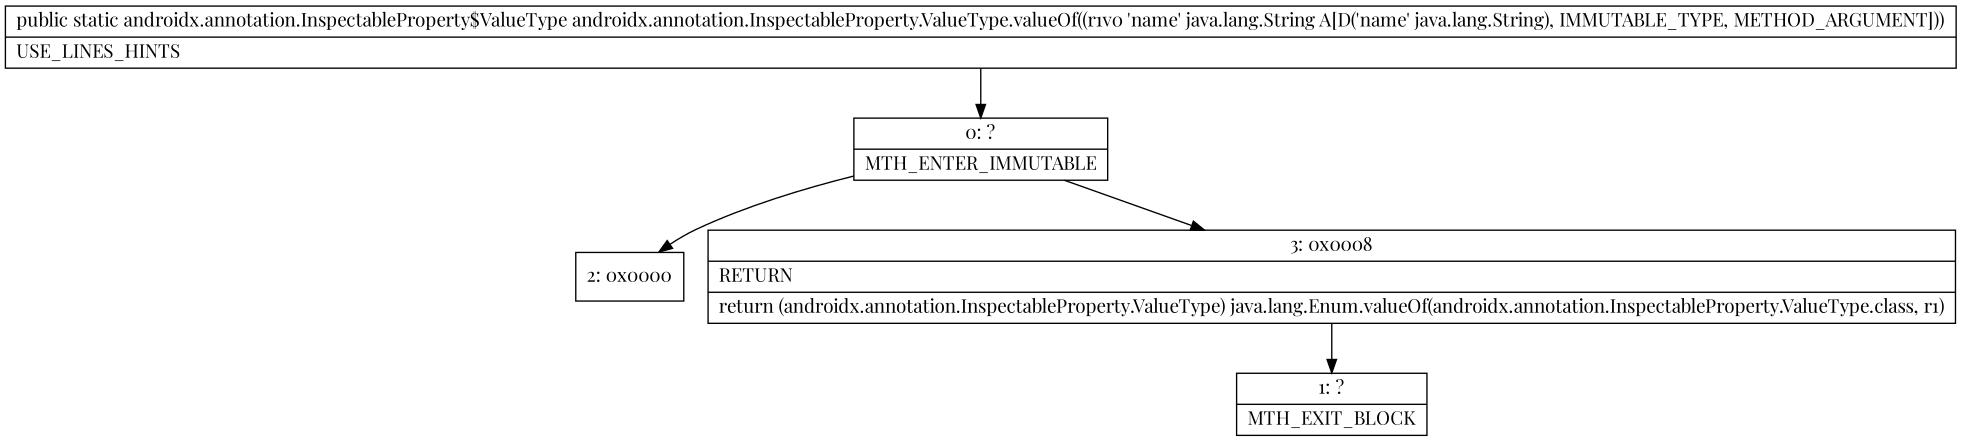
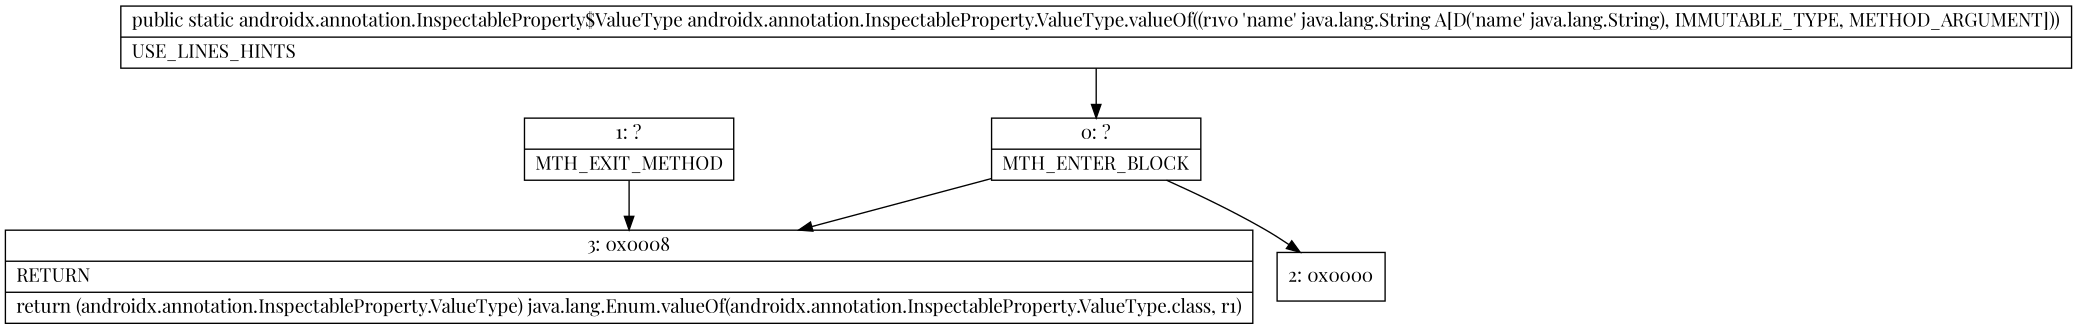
node "0: ?": text "MTH_ENTER_IMMUTABLE" -> "MTH_ENTER_BLOCK"
edge "3: 0x0008" -> "1: ?": reversed
node "1: ?": text "MTH_EXIT_BLOCK" -> "MTH_EXIT_METHOD"
